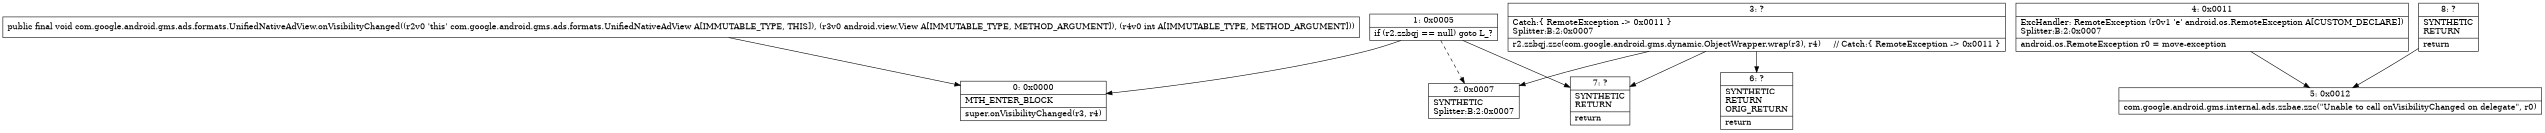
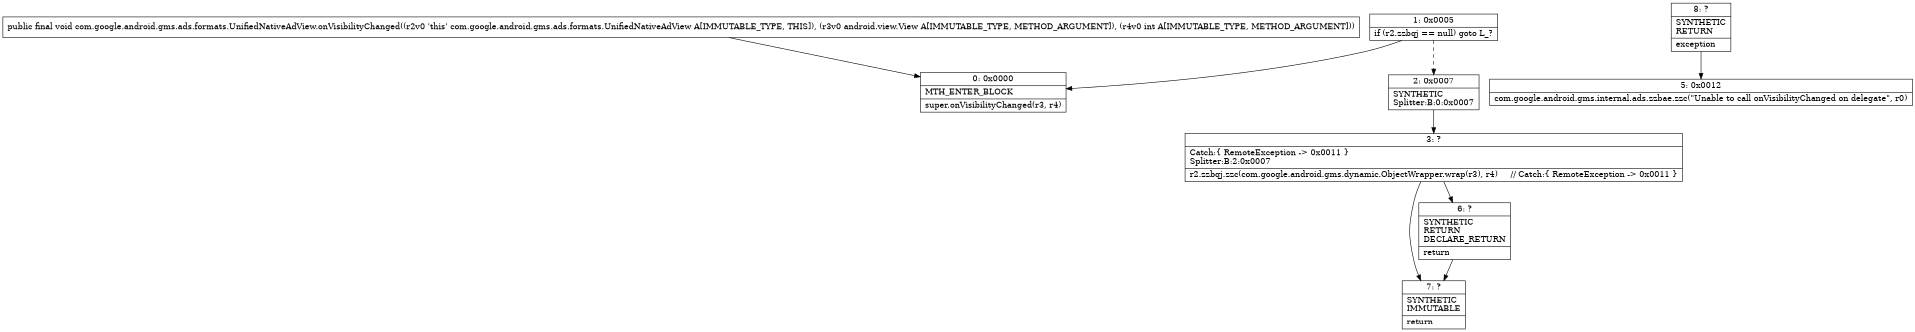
node "4: 0x0011": removed
node "8: ?": text "return" -> "exception"
edge "1: 0x0005" -> "7: ?": now "6: ?" -> "7: ?"
edge "3: ?" -> "2: 0x0007": reversed
node "7: ?": text "RETURN" -> "IMMUTABLE"
node "6: ?": text "ORIG_RETURN" -> "DECLARE_RETURN"
node "2: 0x0007": text "Splitter:B:2:0x0007" -> "Splitter:B:0:0x0007"
